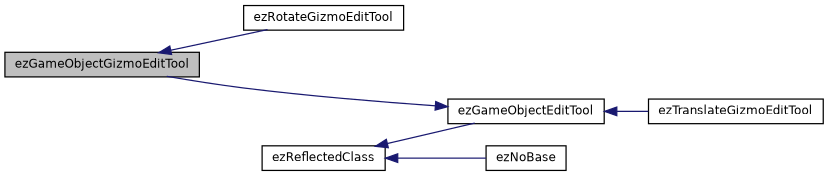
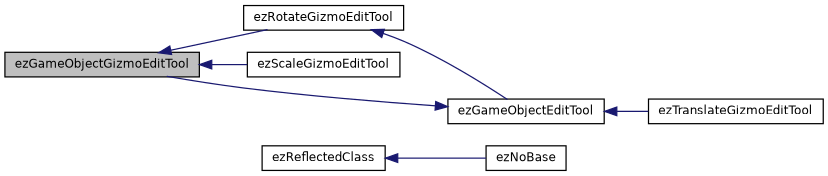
node "ezScaleGizmoEditTool": added
edge "ezGameObjectEditTool" -> "ezReflectedClass": now "ezGameObjectEditTool" -> "ezRotateGizmoEditTool"
